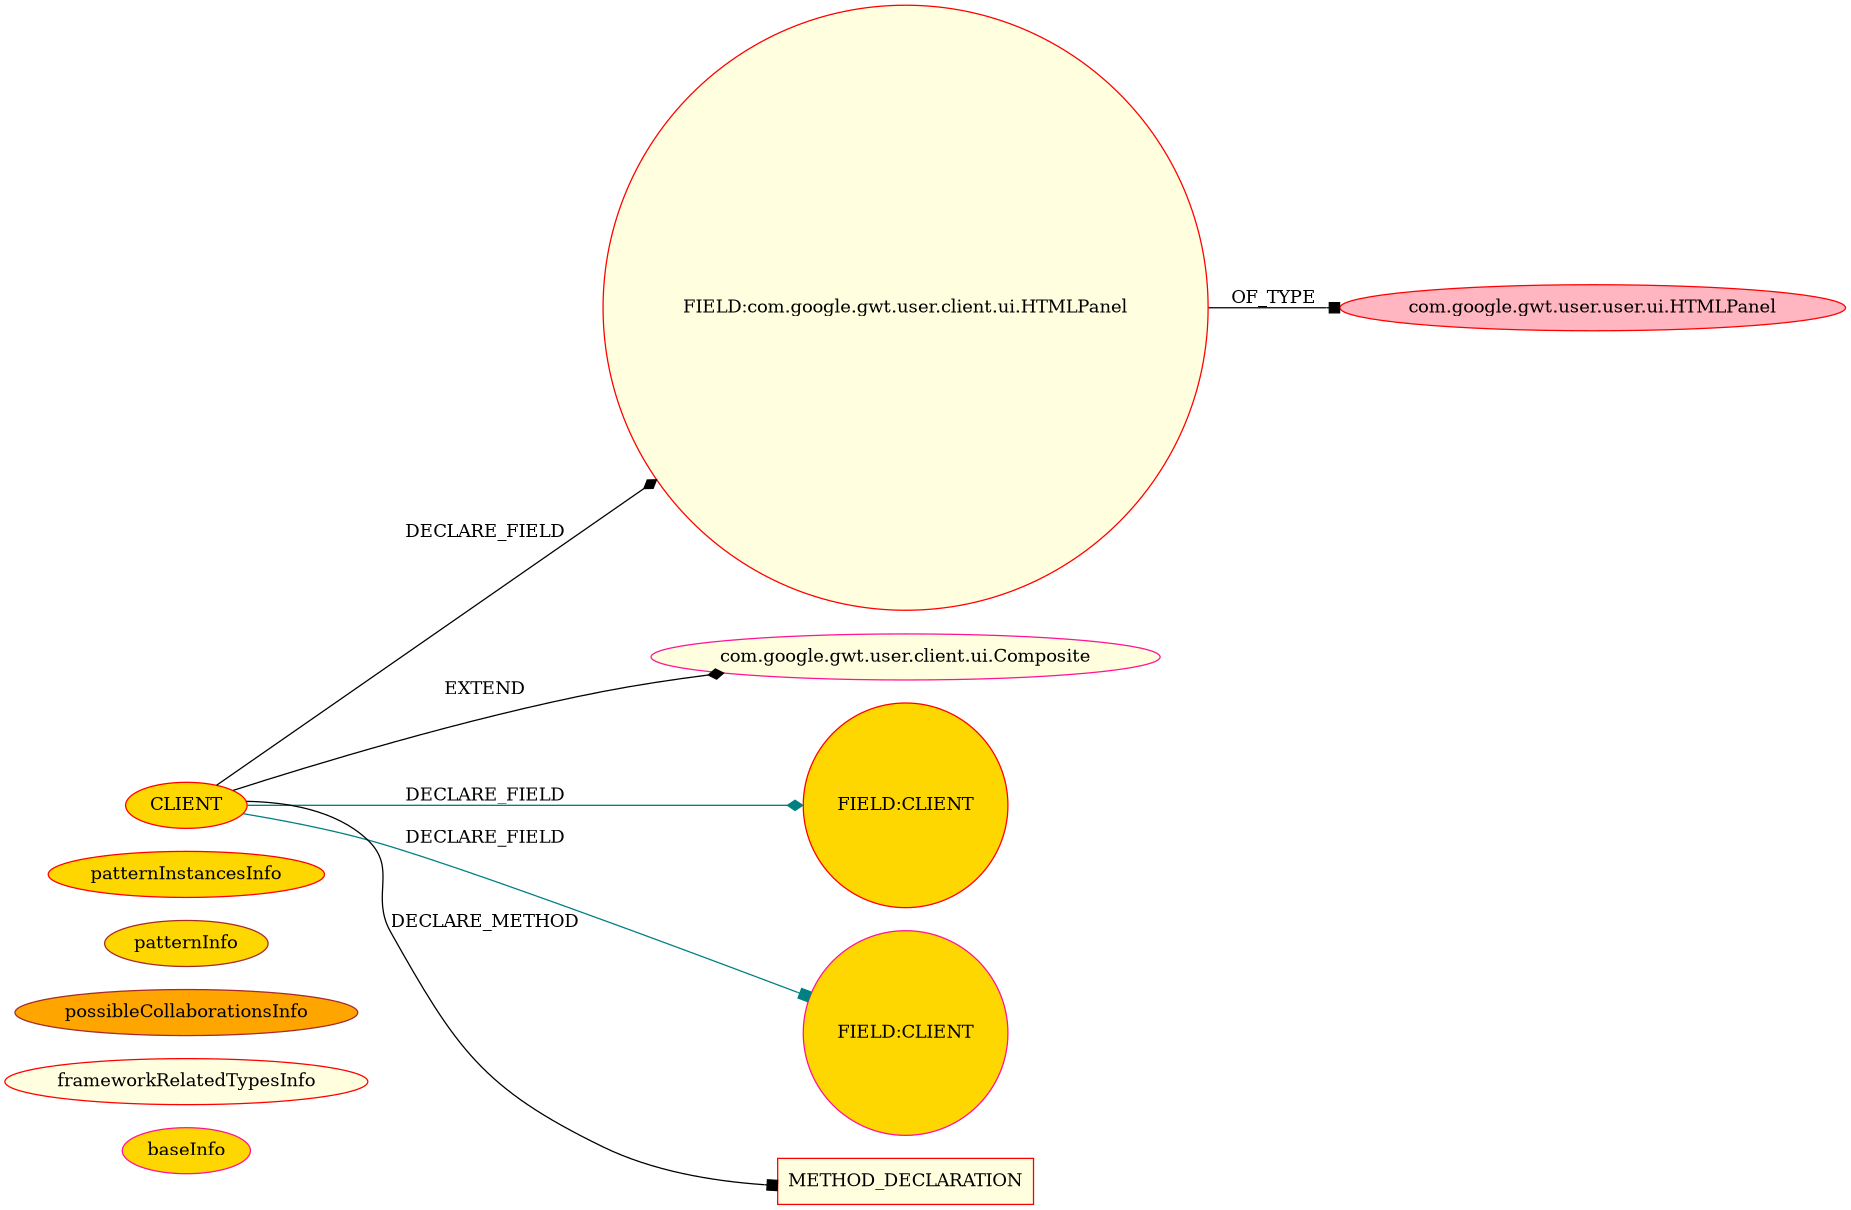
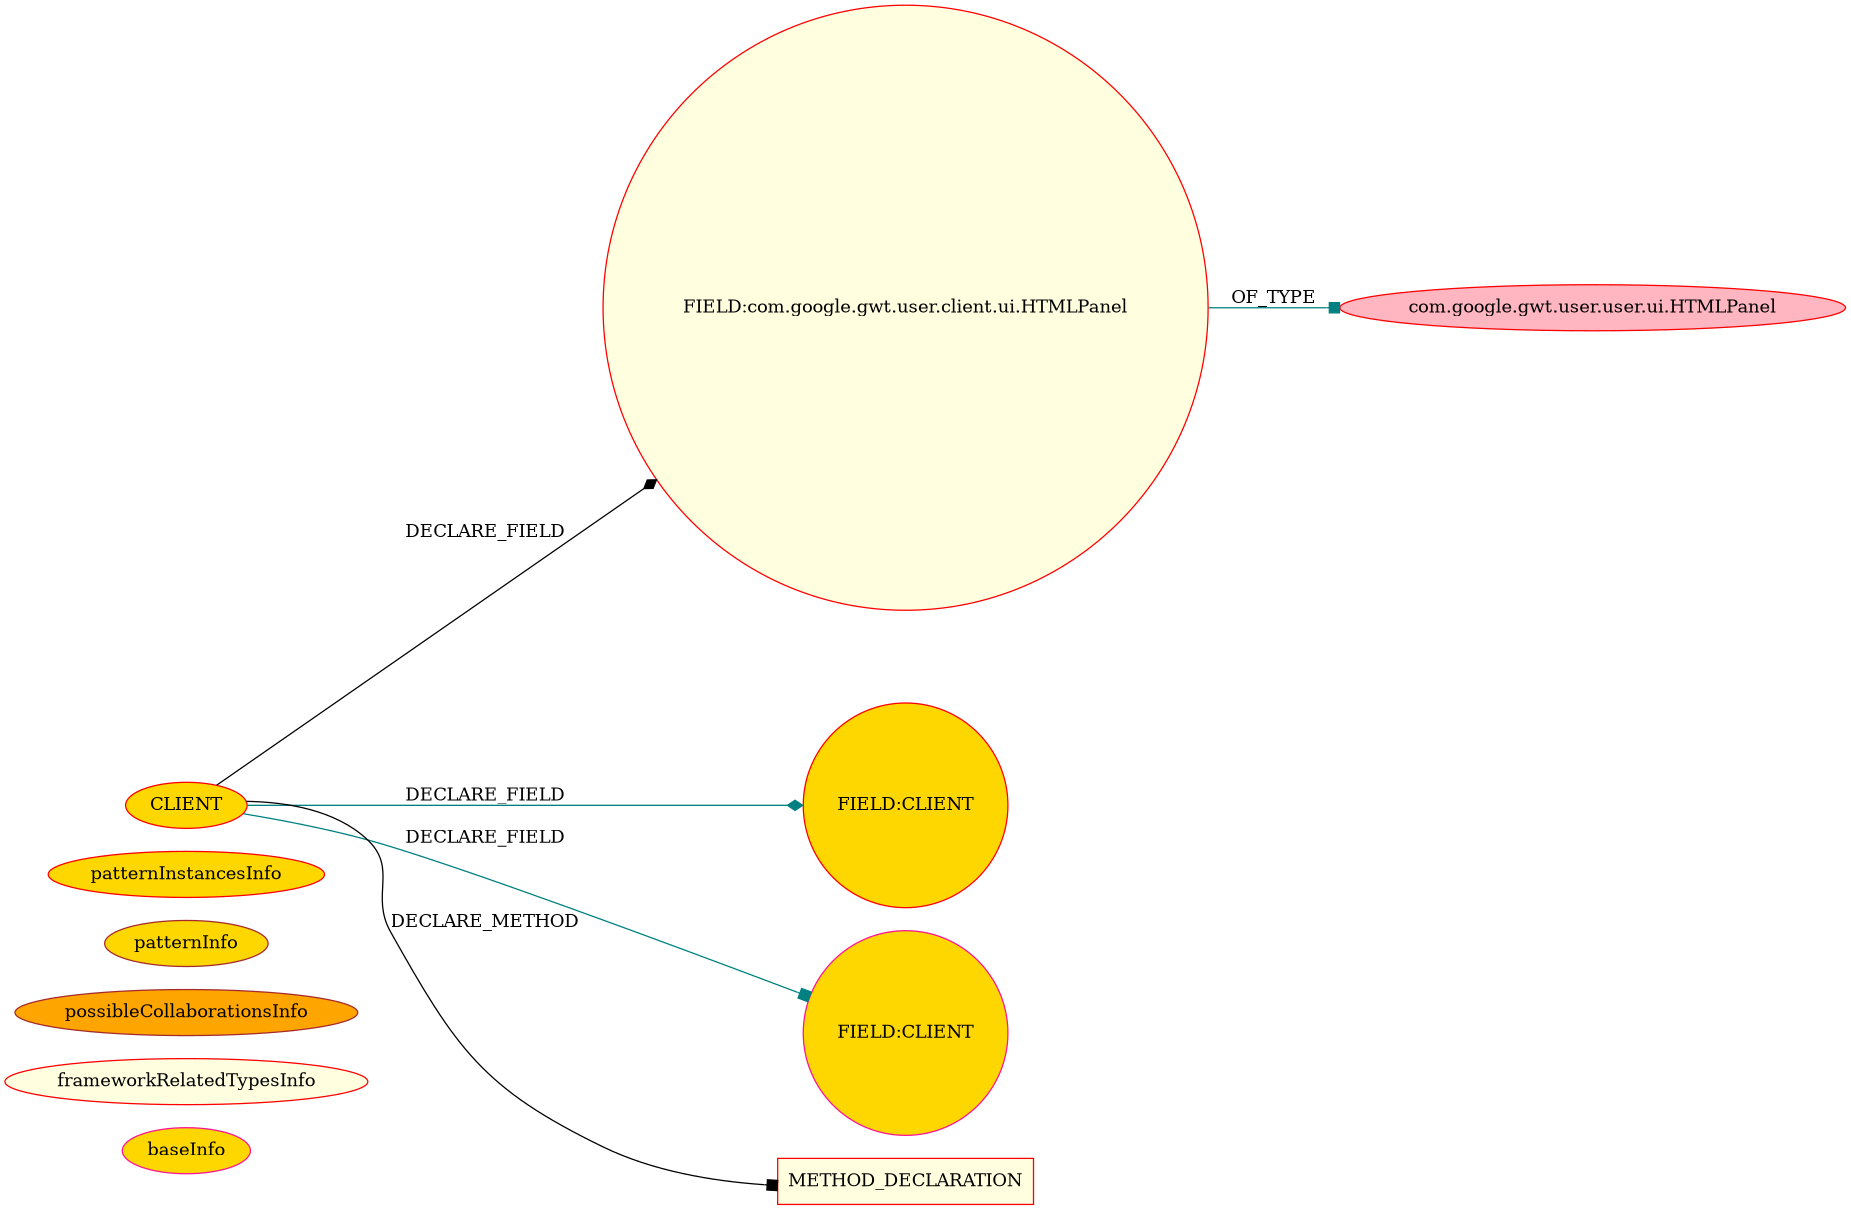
edge "FIELD:com.google.gwt.user.client.ui.HTMLPanel" -> "com.google.gwt.user.user.ui.HTMLPanel": color black -> teal
node "com.google.gwt.user.client.ui.Composite": removed
